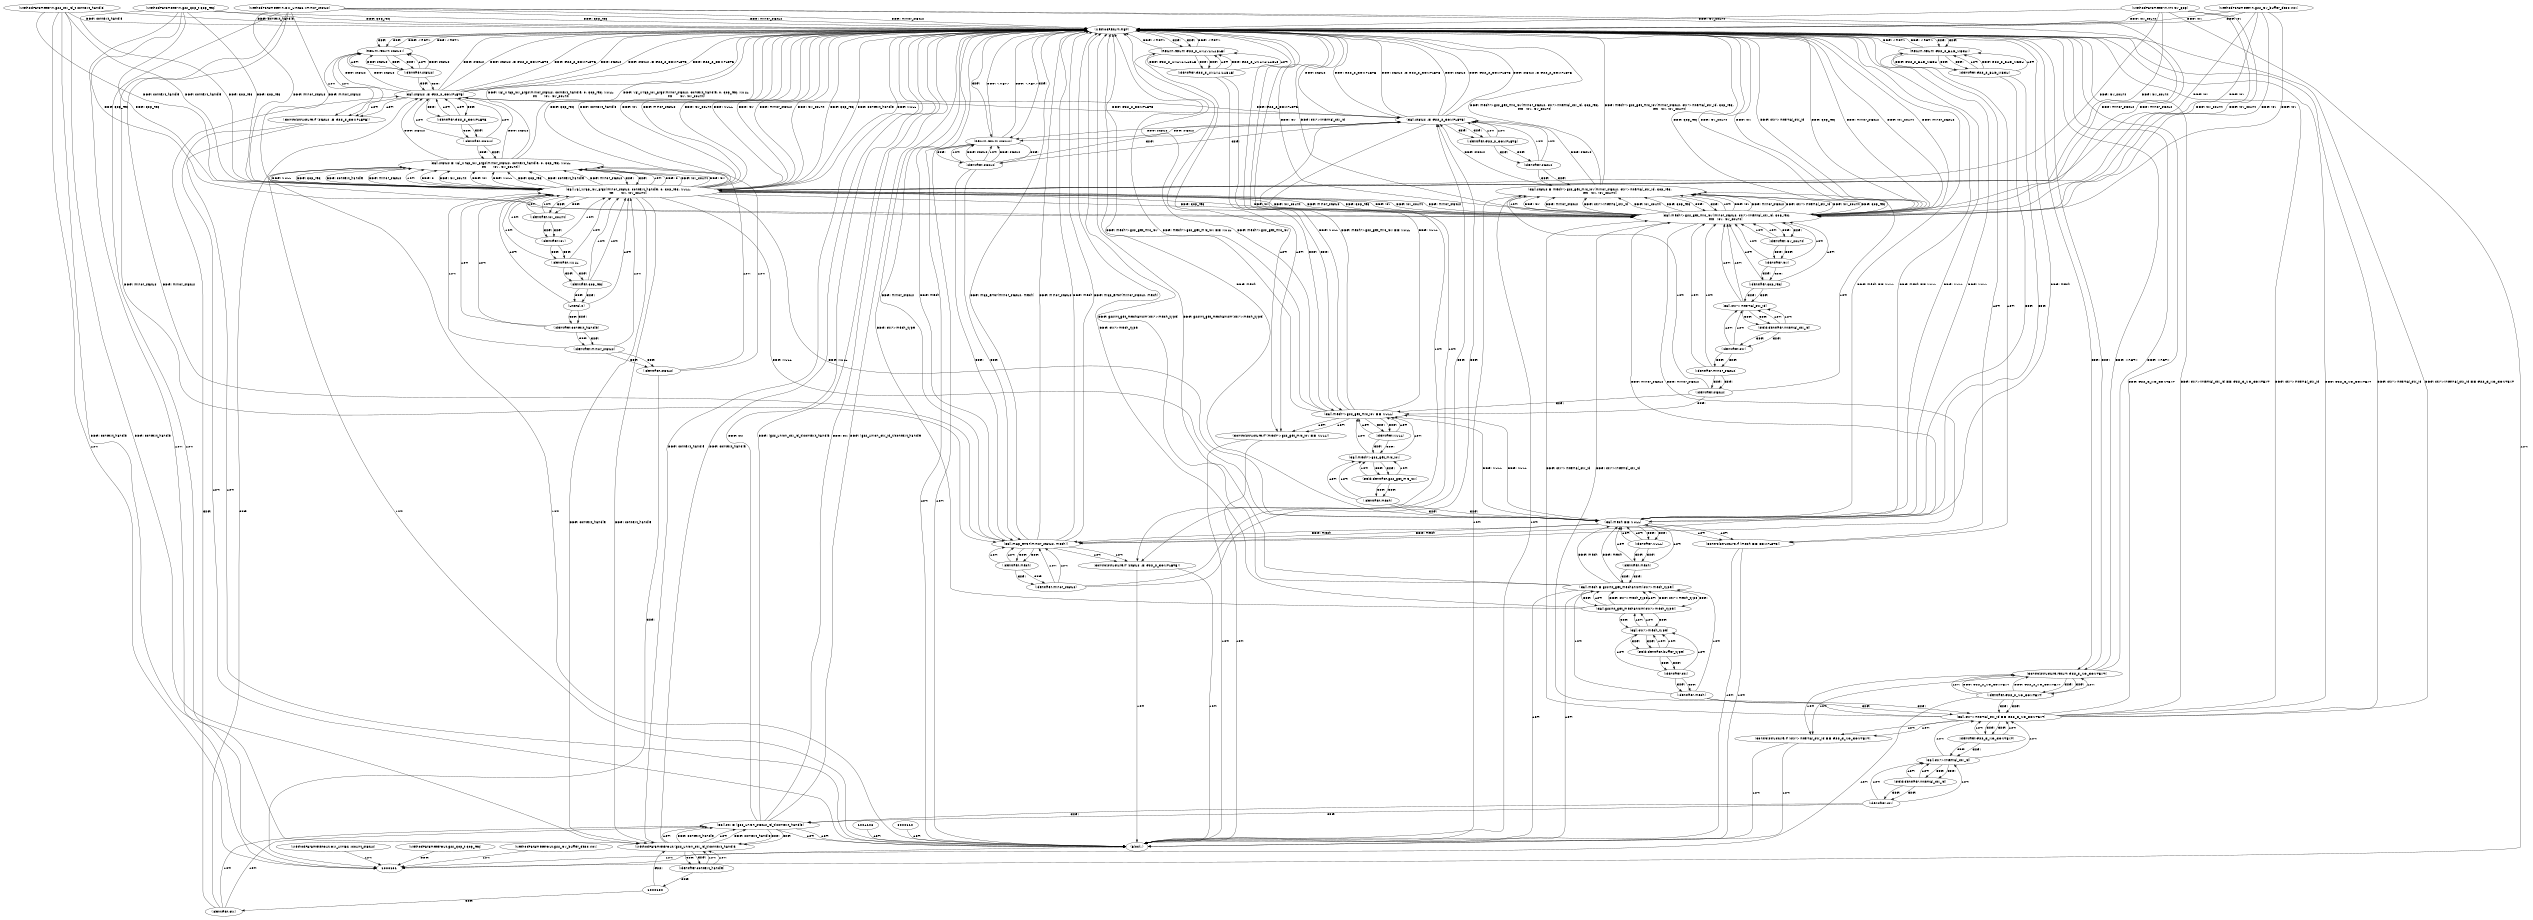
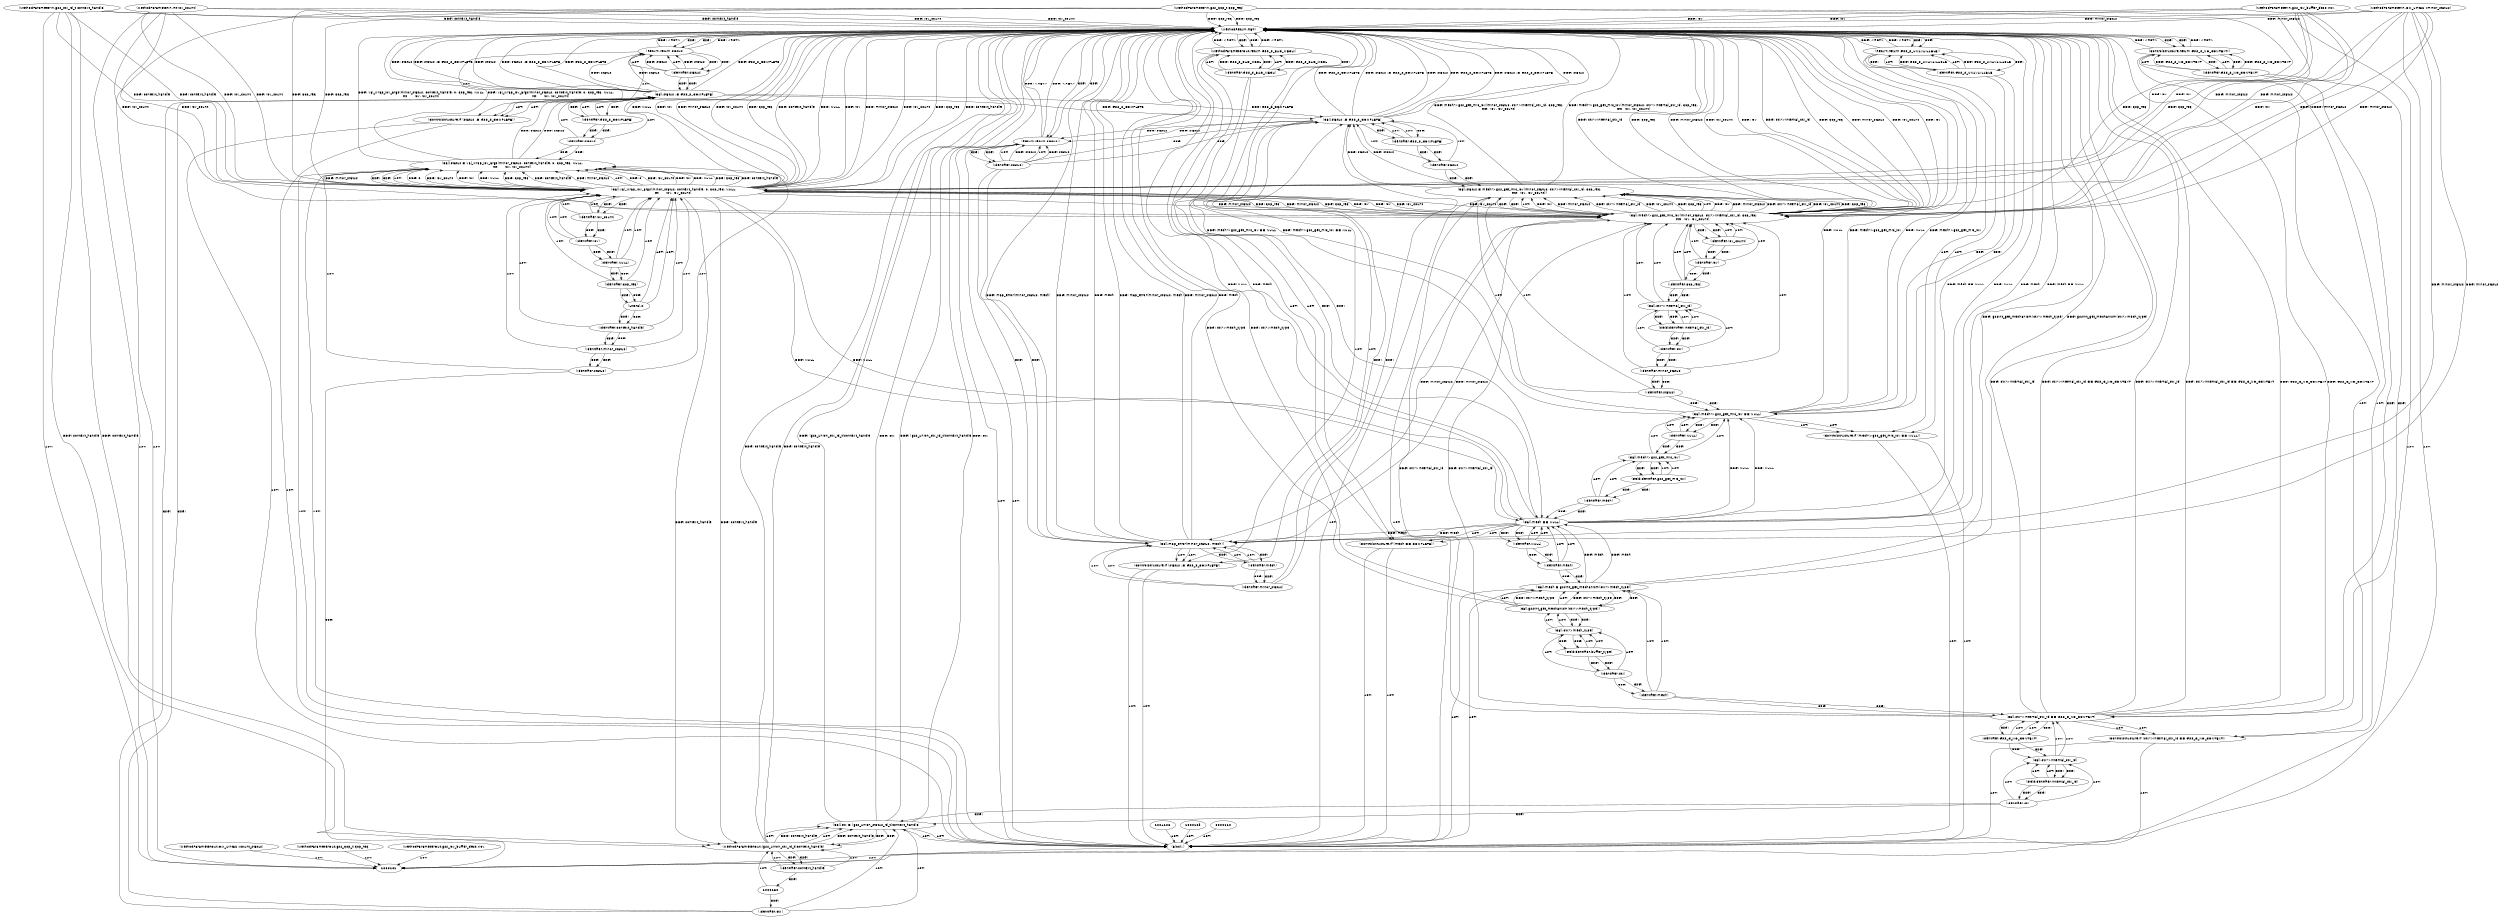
node "(MethodParameterIn,int iov_qop)": label "(MethodParameterIn,int iov_qop)" -> "(MethodParameterIn,int iov_count)"
node "(Return,return GSS_S_BAD_MECH;)": label "(Return,return GSS_S_BAD_MECH;)" -> "(MethodParameterOut,return GSS_S_BAD_MECH;)"
node "1000109": added
edge "(Identifier,GSS_S_NO_CONTEXT)" -> "1000101": now "(MethodParameterIn,gss_iov_buffer_desc *iov)" -> "1000101"
edge "(MethodParameterOut,gss_qop_t qop_req)" -> "1000101": label "DDG: " -> "AST: "
edge "1000130" -> "(MethodParameterOut,(gss_union_ctx_id_t)context_handle)": label "GSS: " -> "AST: "
